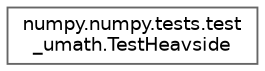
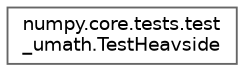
node "numpy.numpy.tests.test _umath.TestHeavside": label "numpy.numpy.tests.test _umath.TestHeavside" -> "numpy.core.tests.test _umath.TestHeavside"
